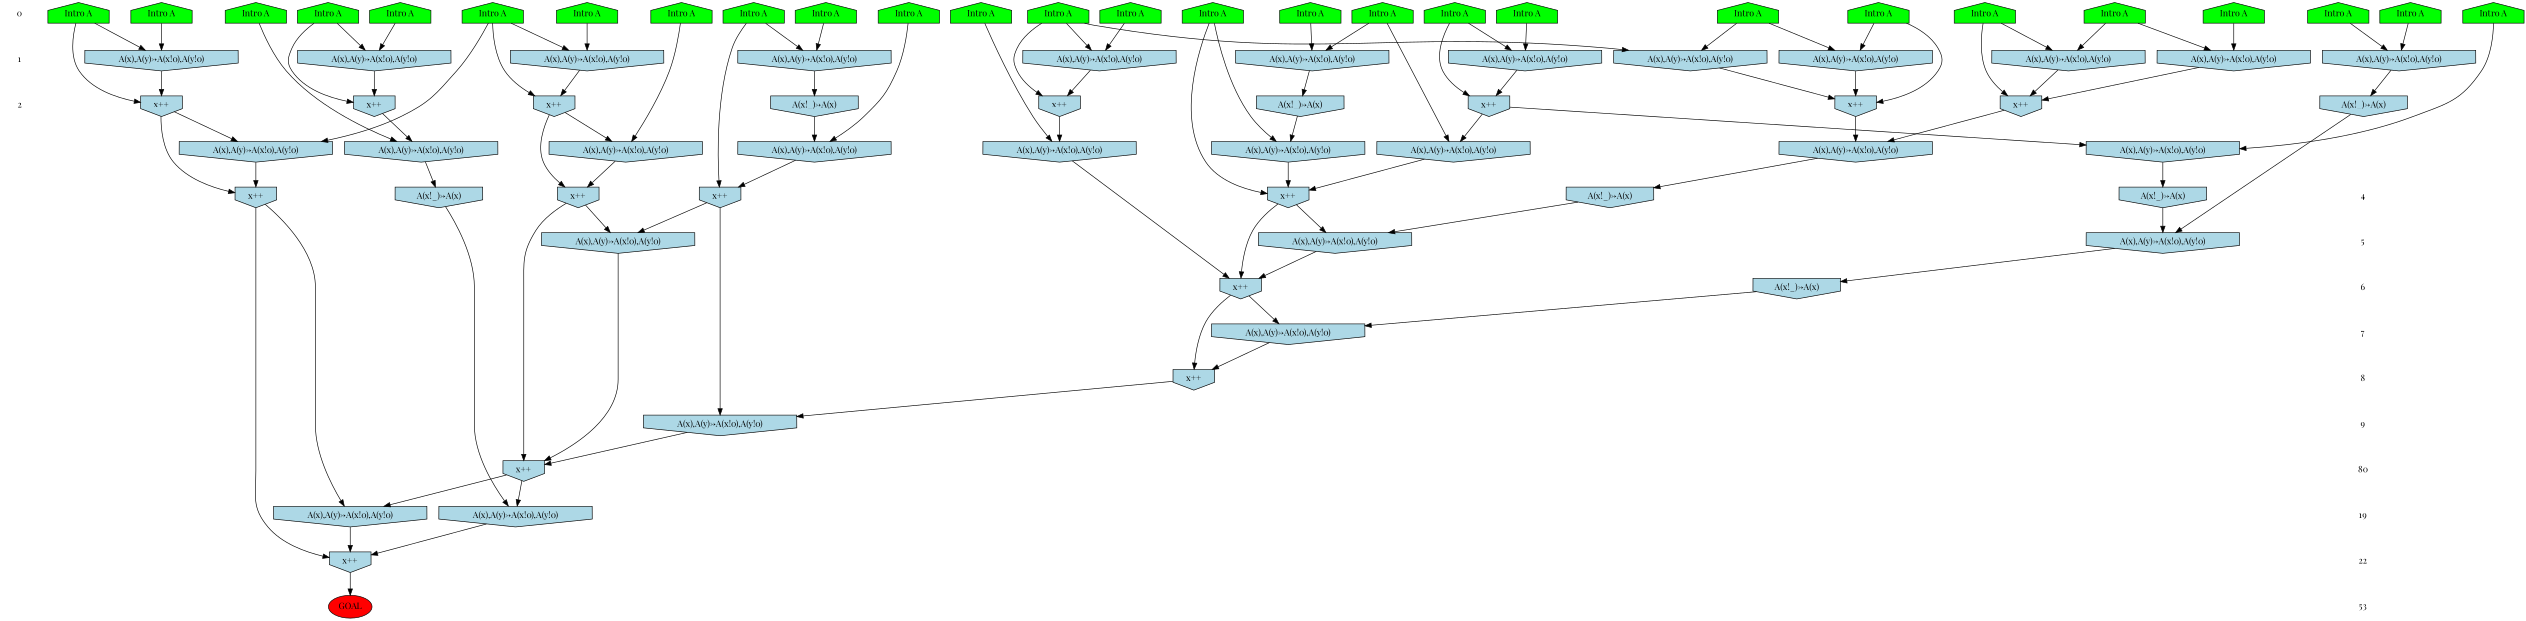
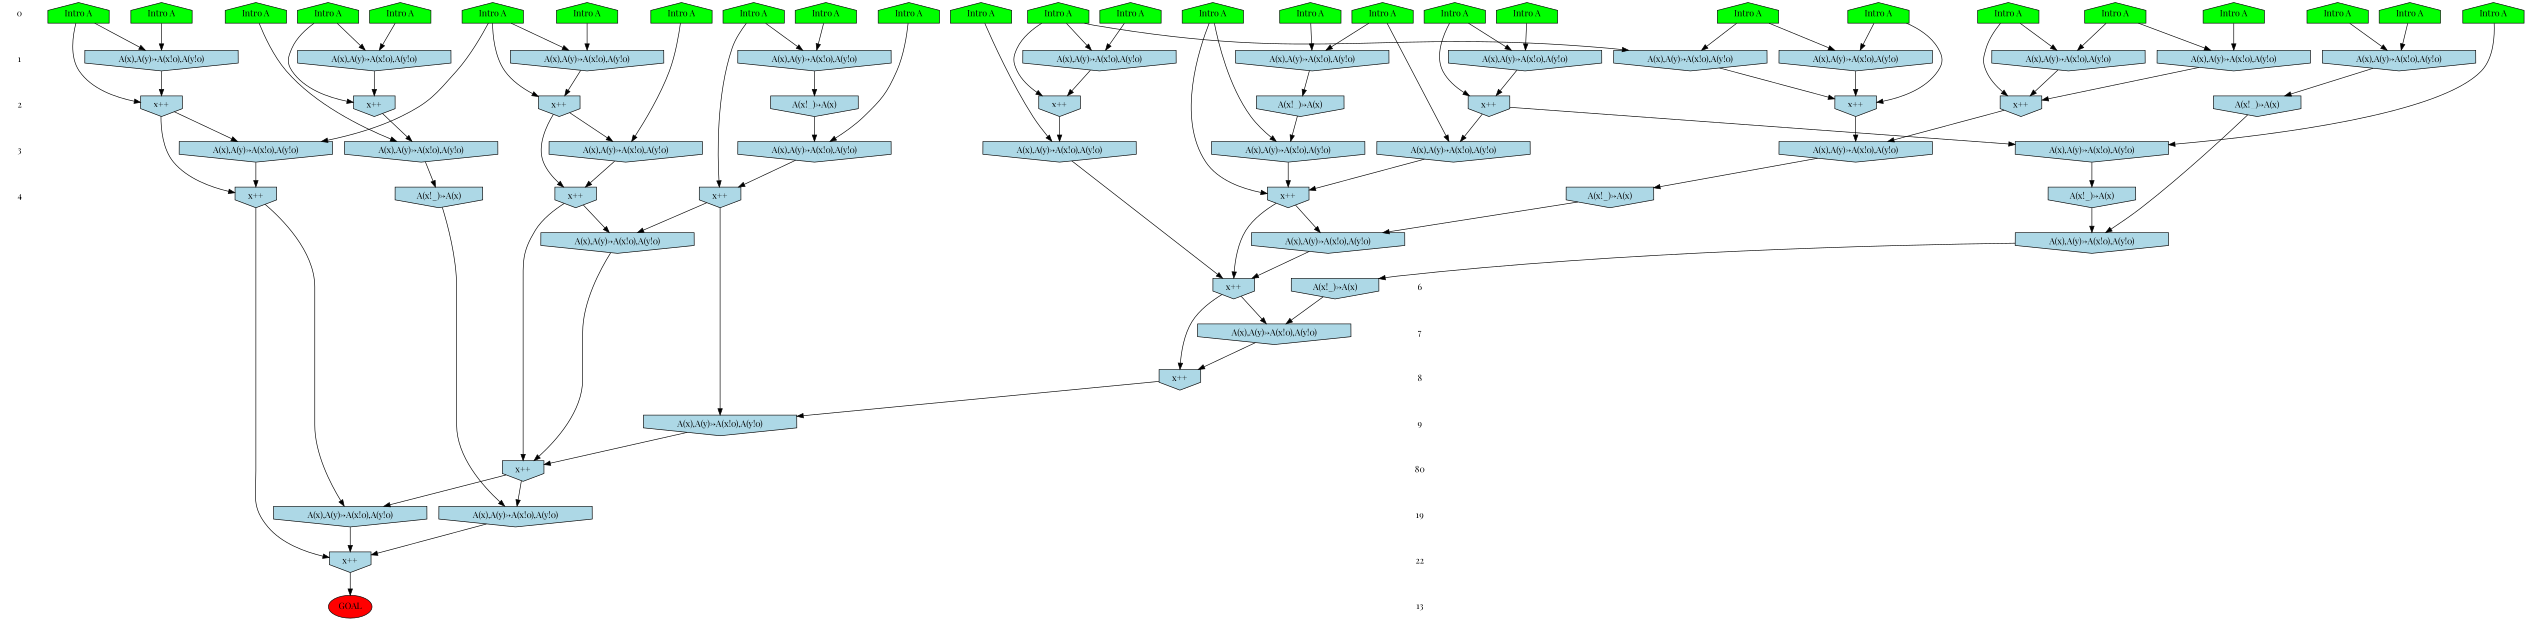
node "3": added
node "5": removed
node "53": label "53" -> "13"
